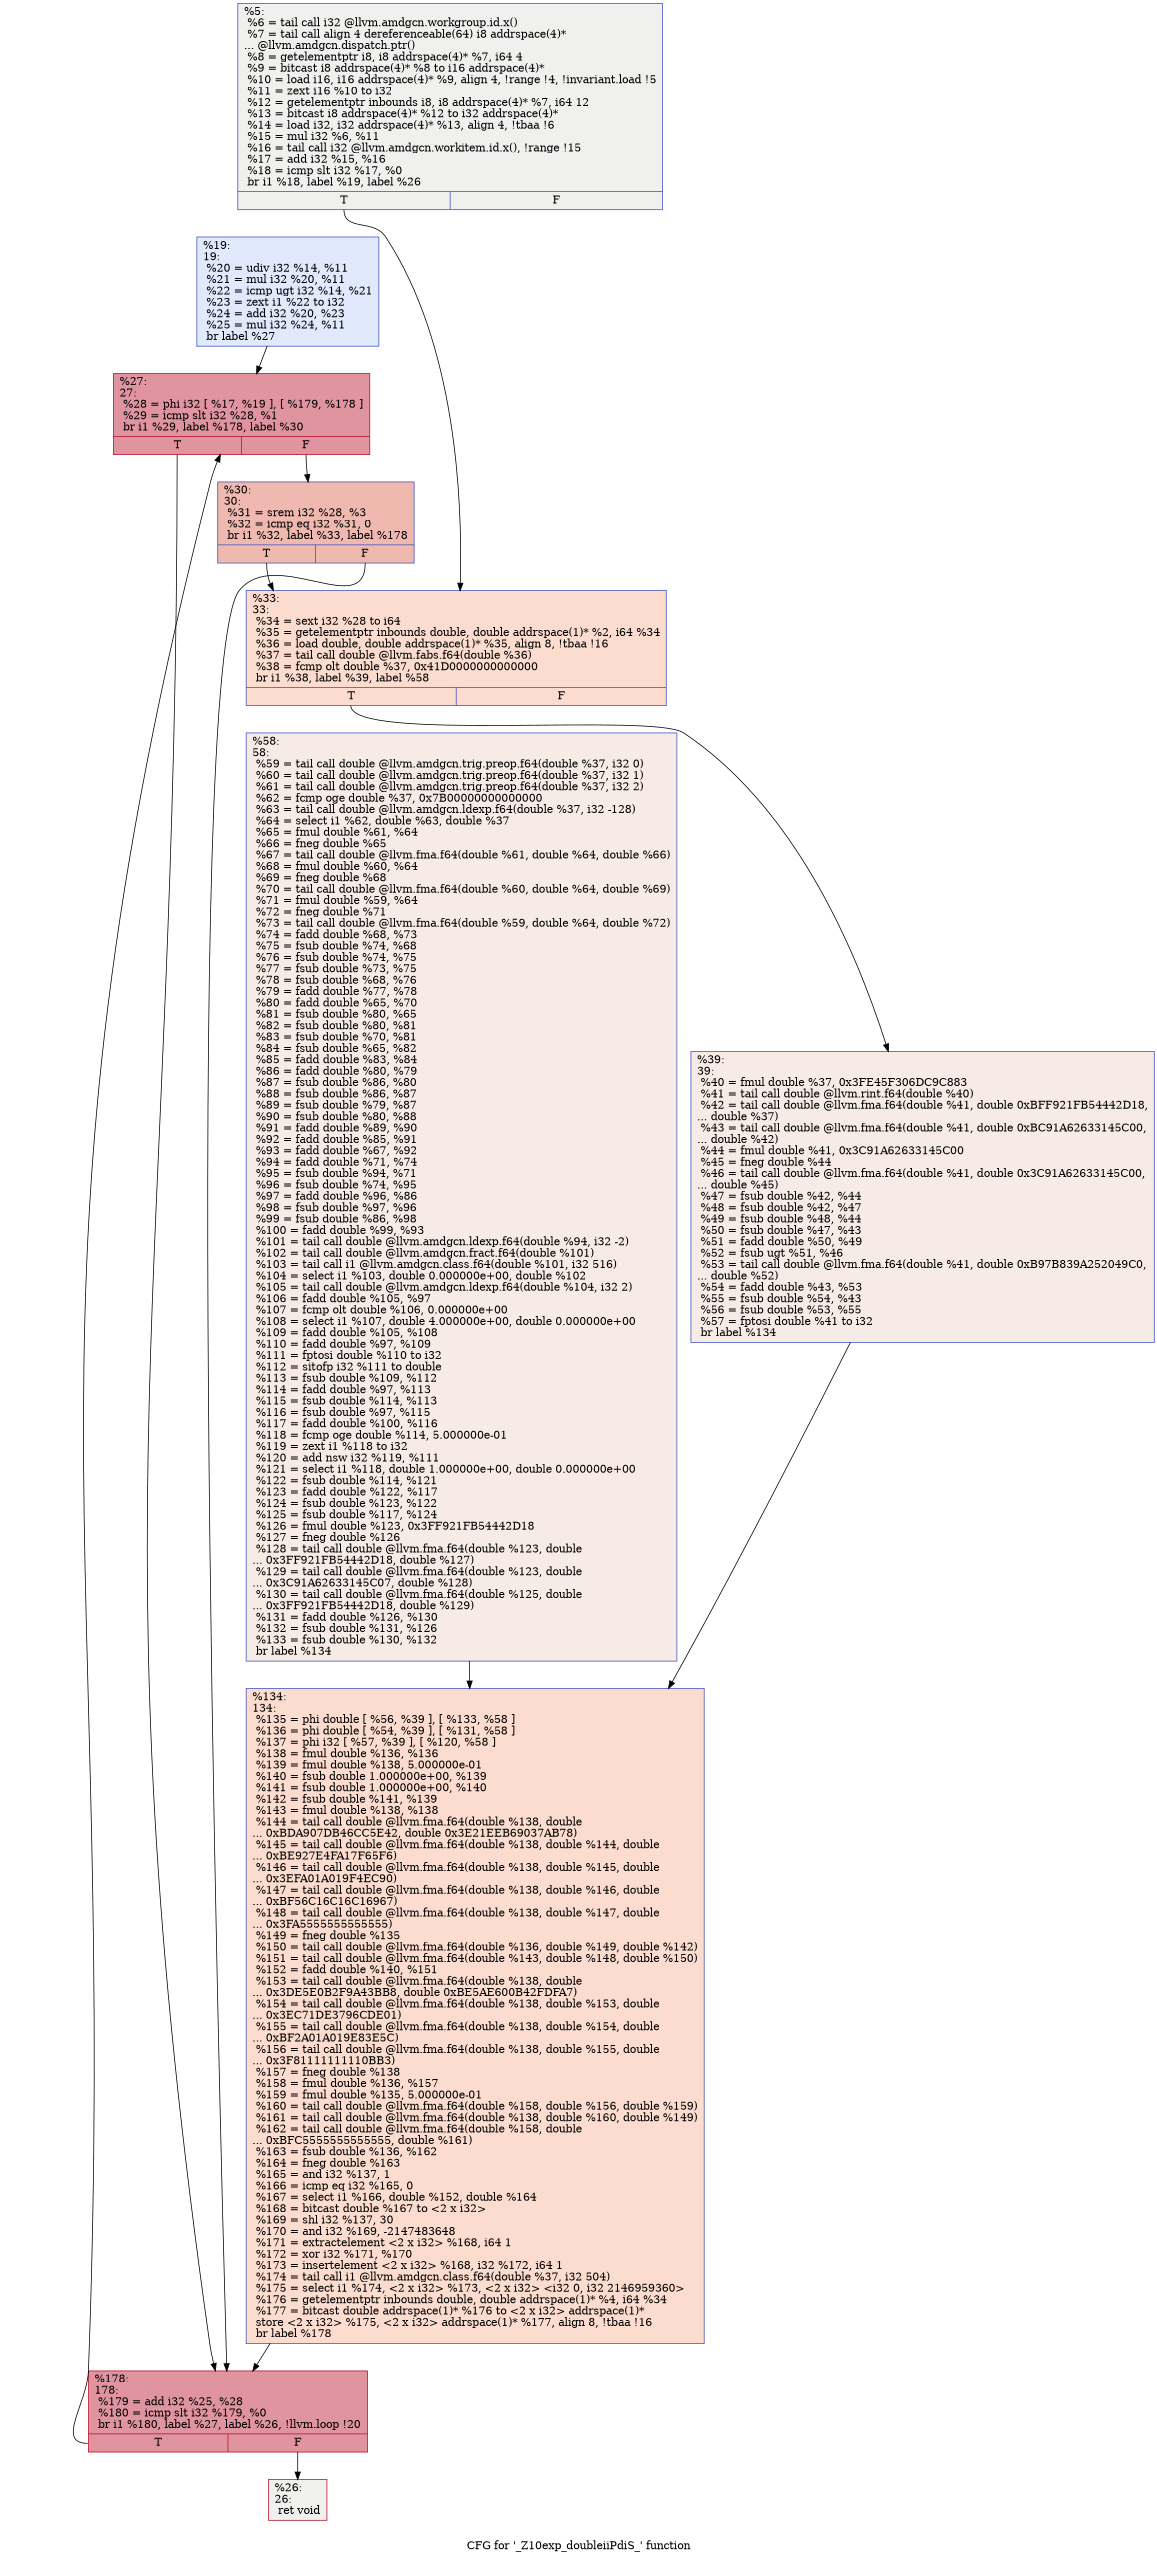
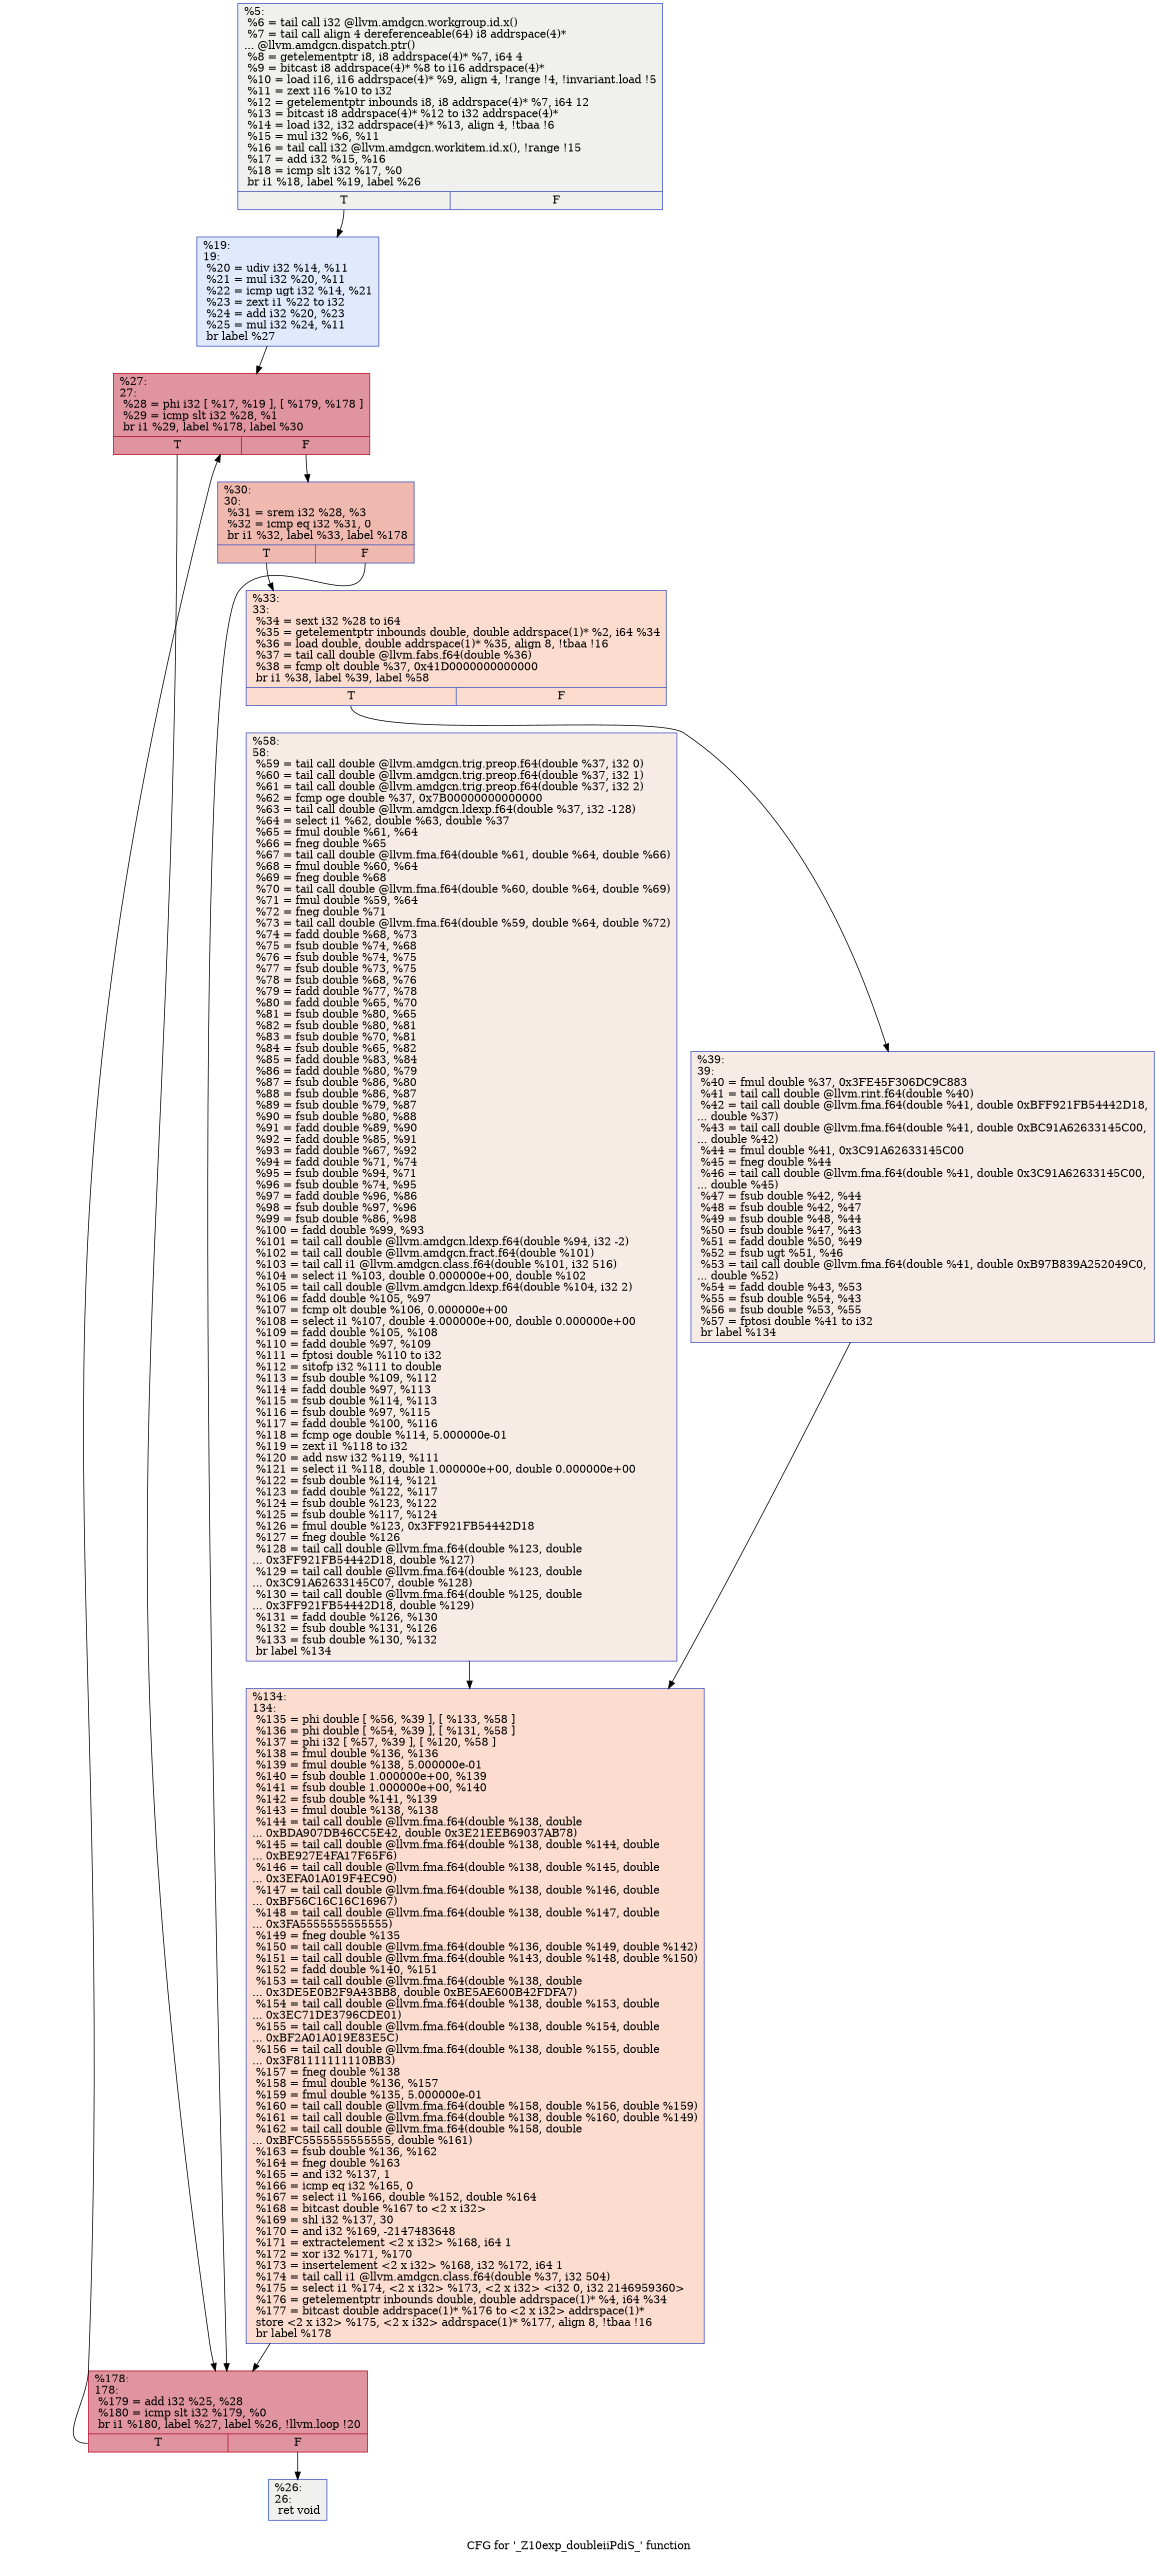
edge "%5:" -> "%33:": now "%5:" -> "%19:"
node "%26:": color #b70d28ff -> #3d50c3ff
